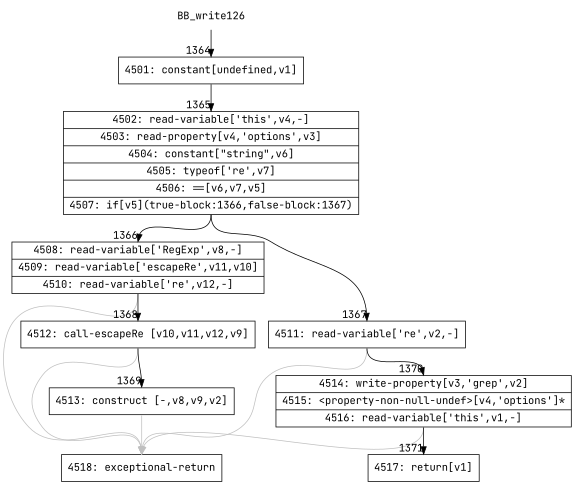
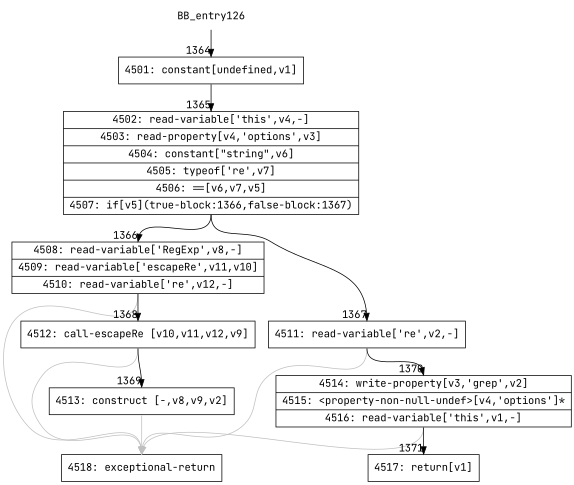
node "BB_write126": label "BB_write126" -> "BB_entry126"
